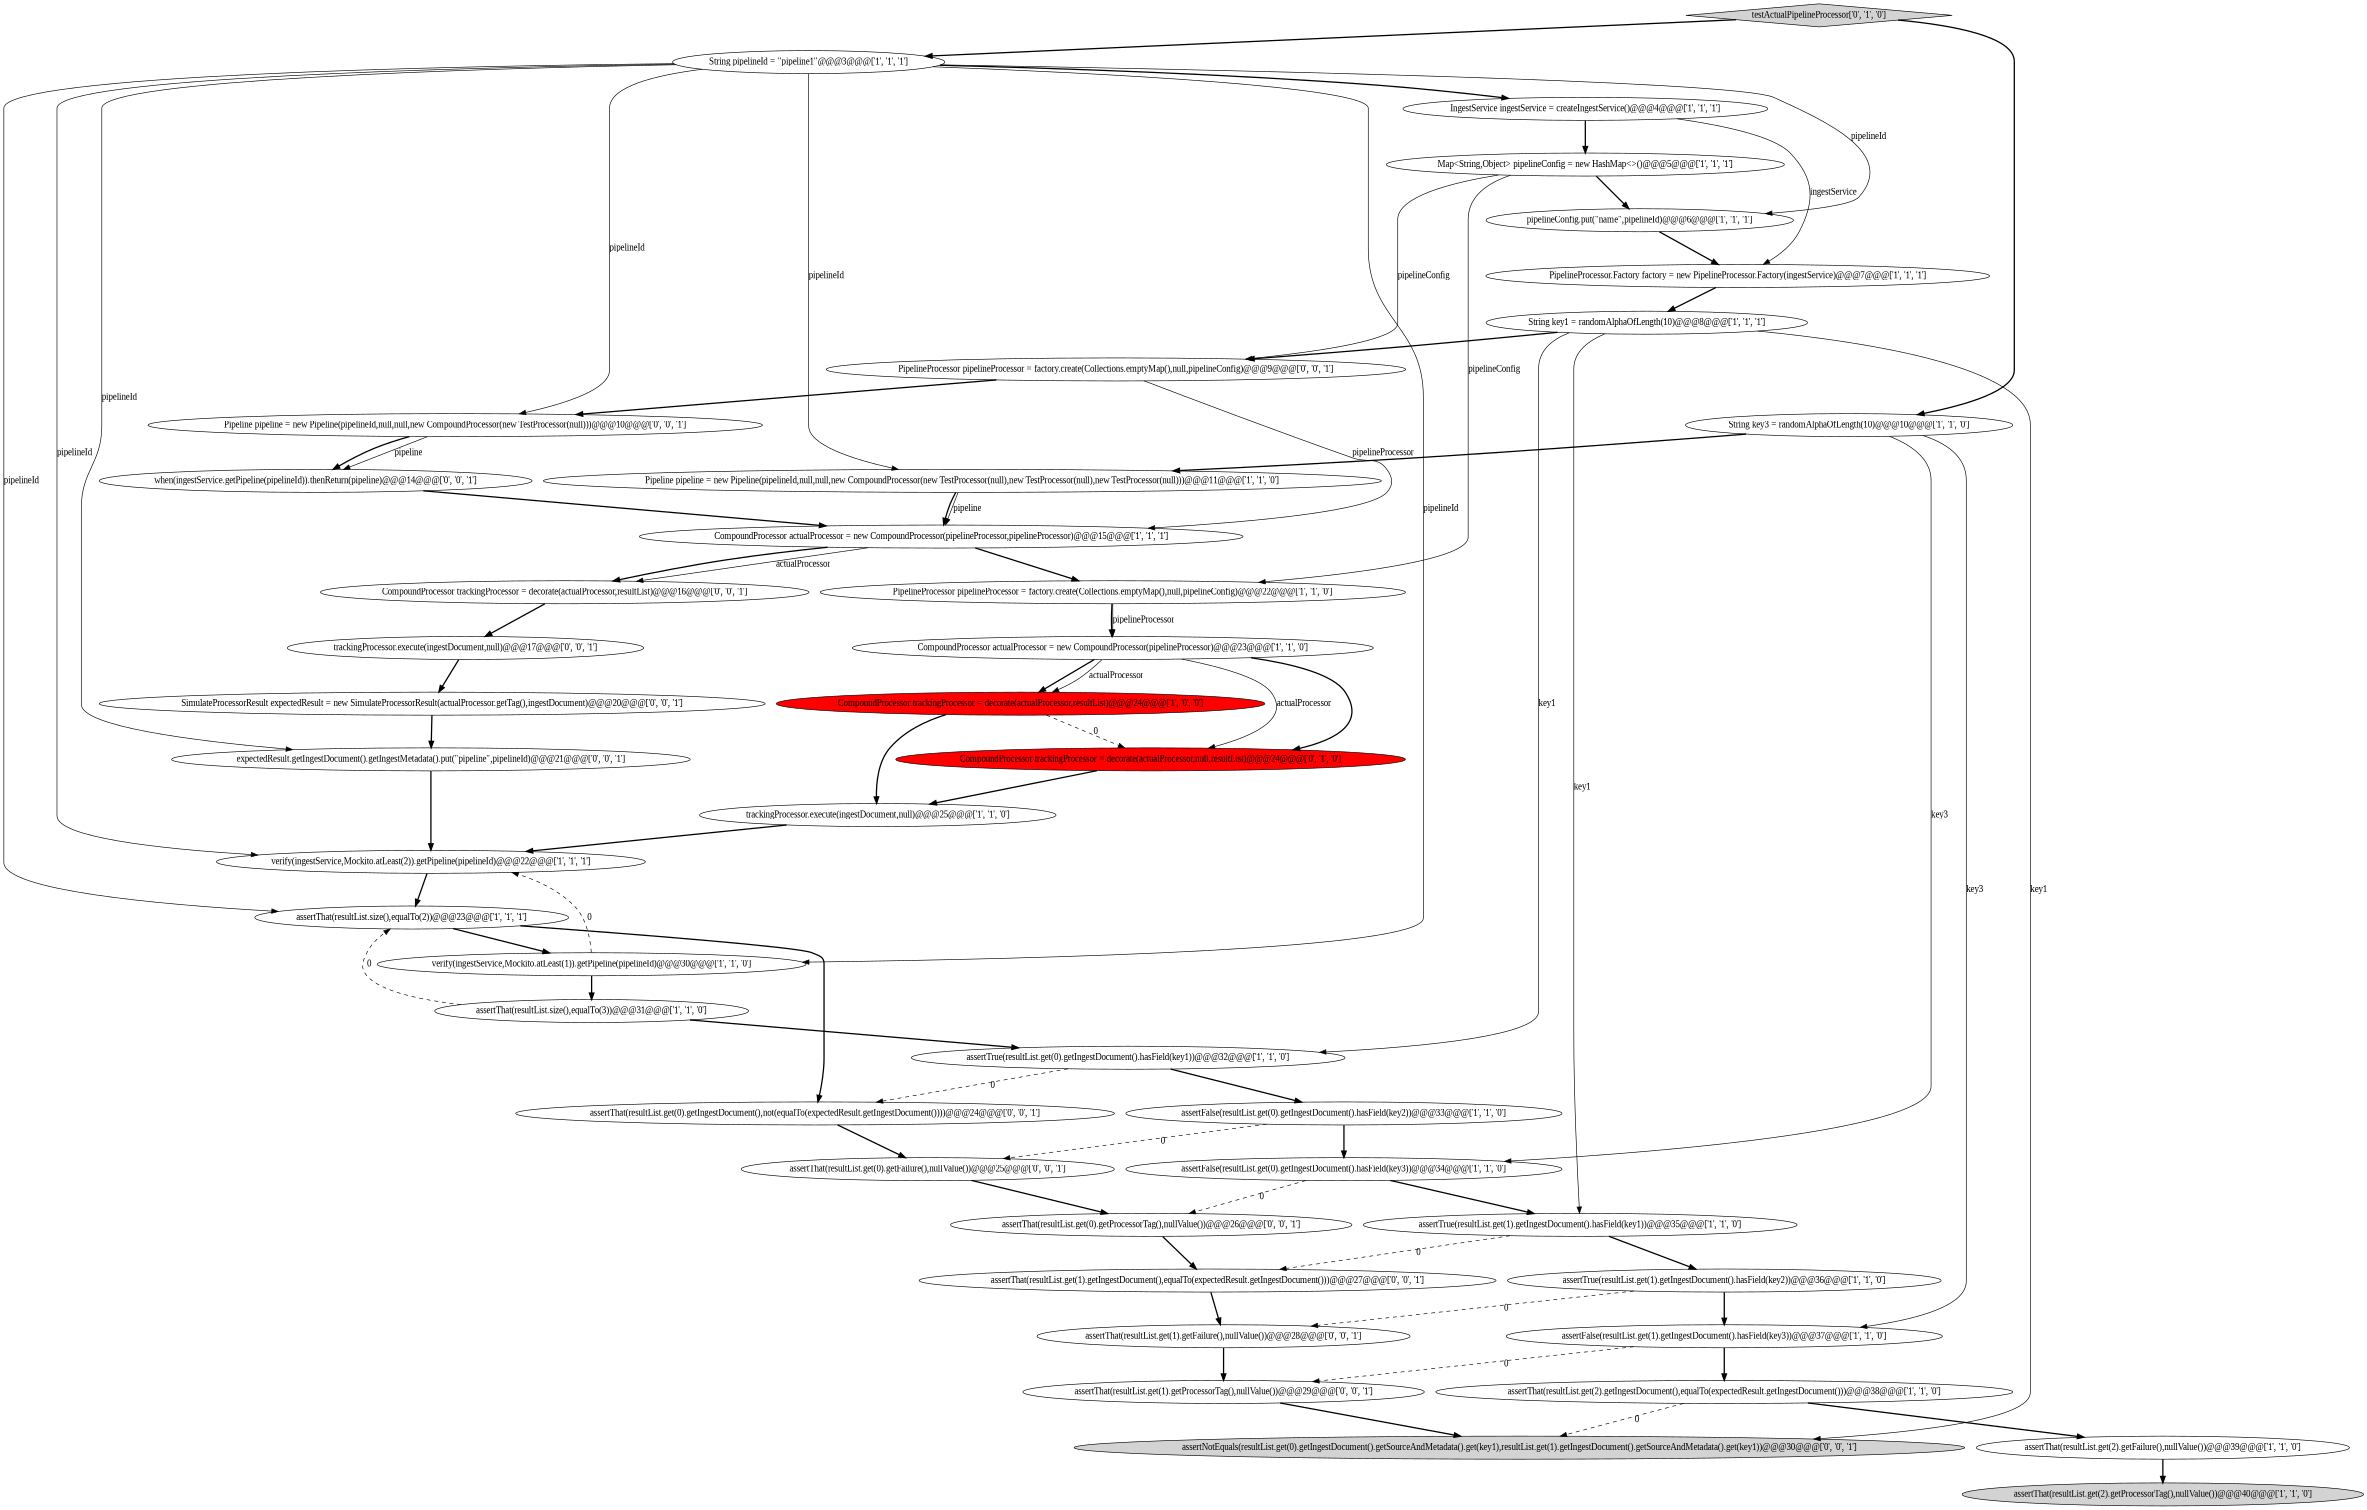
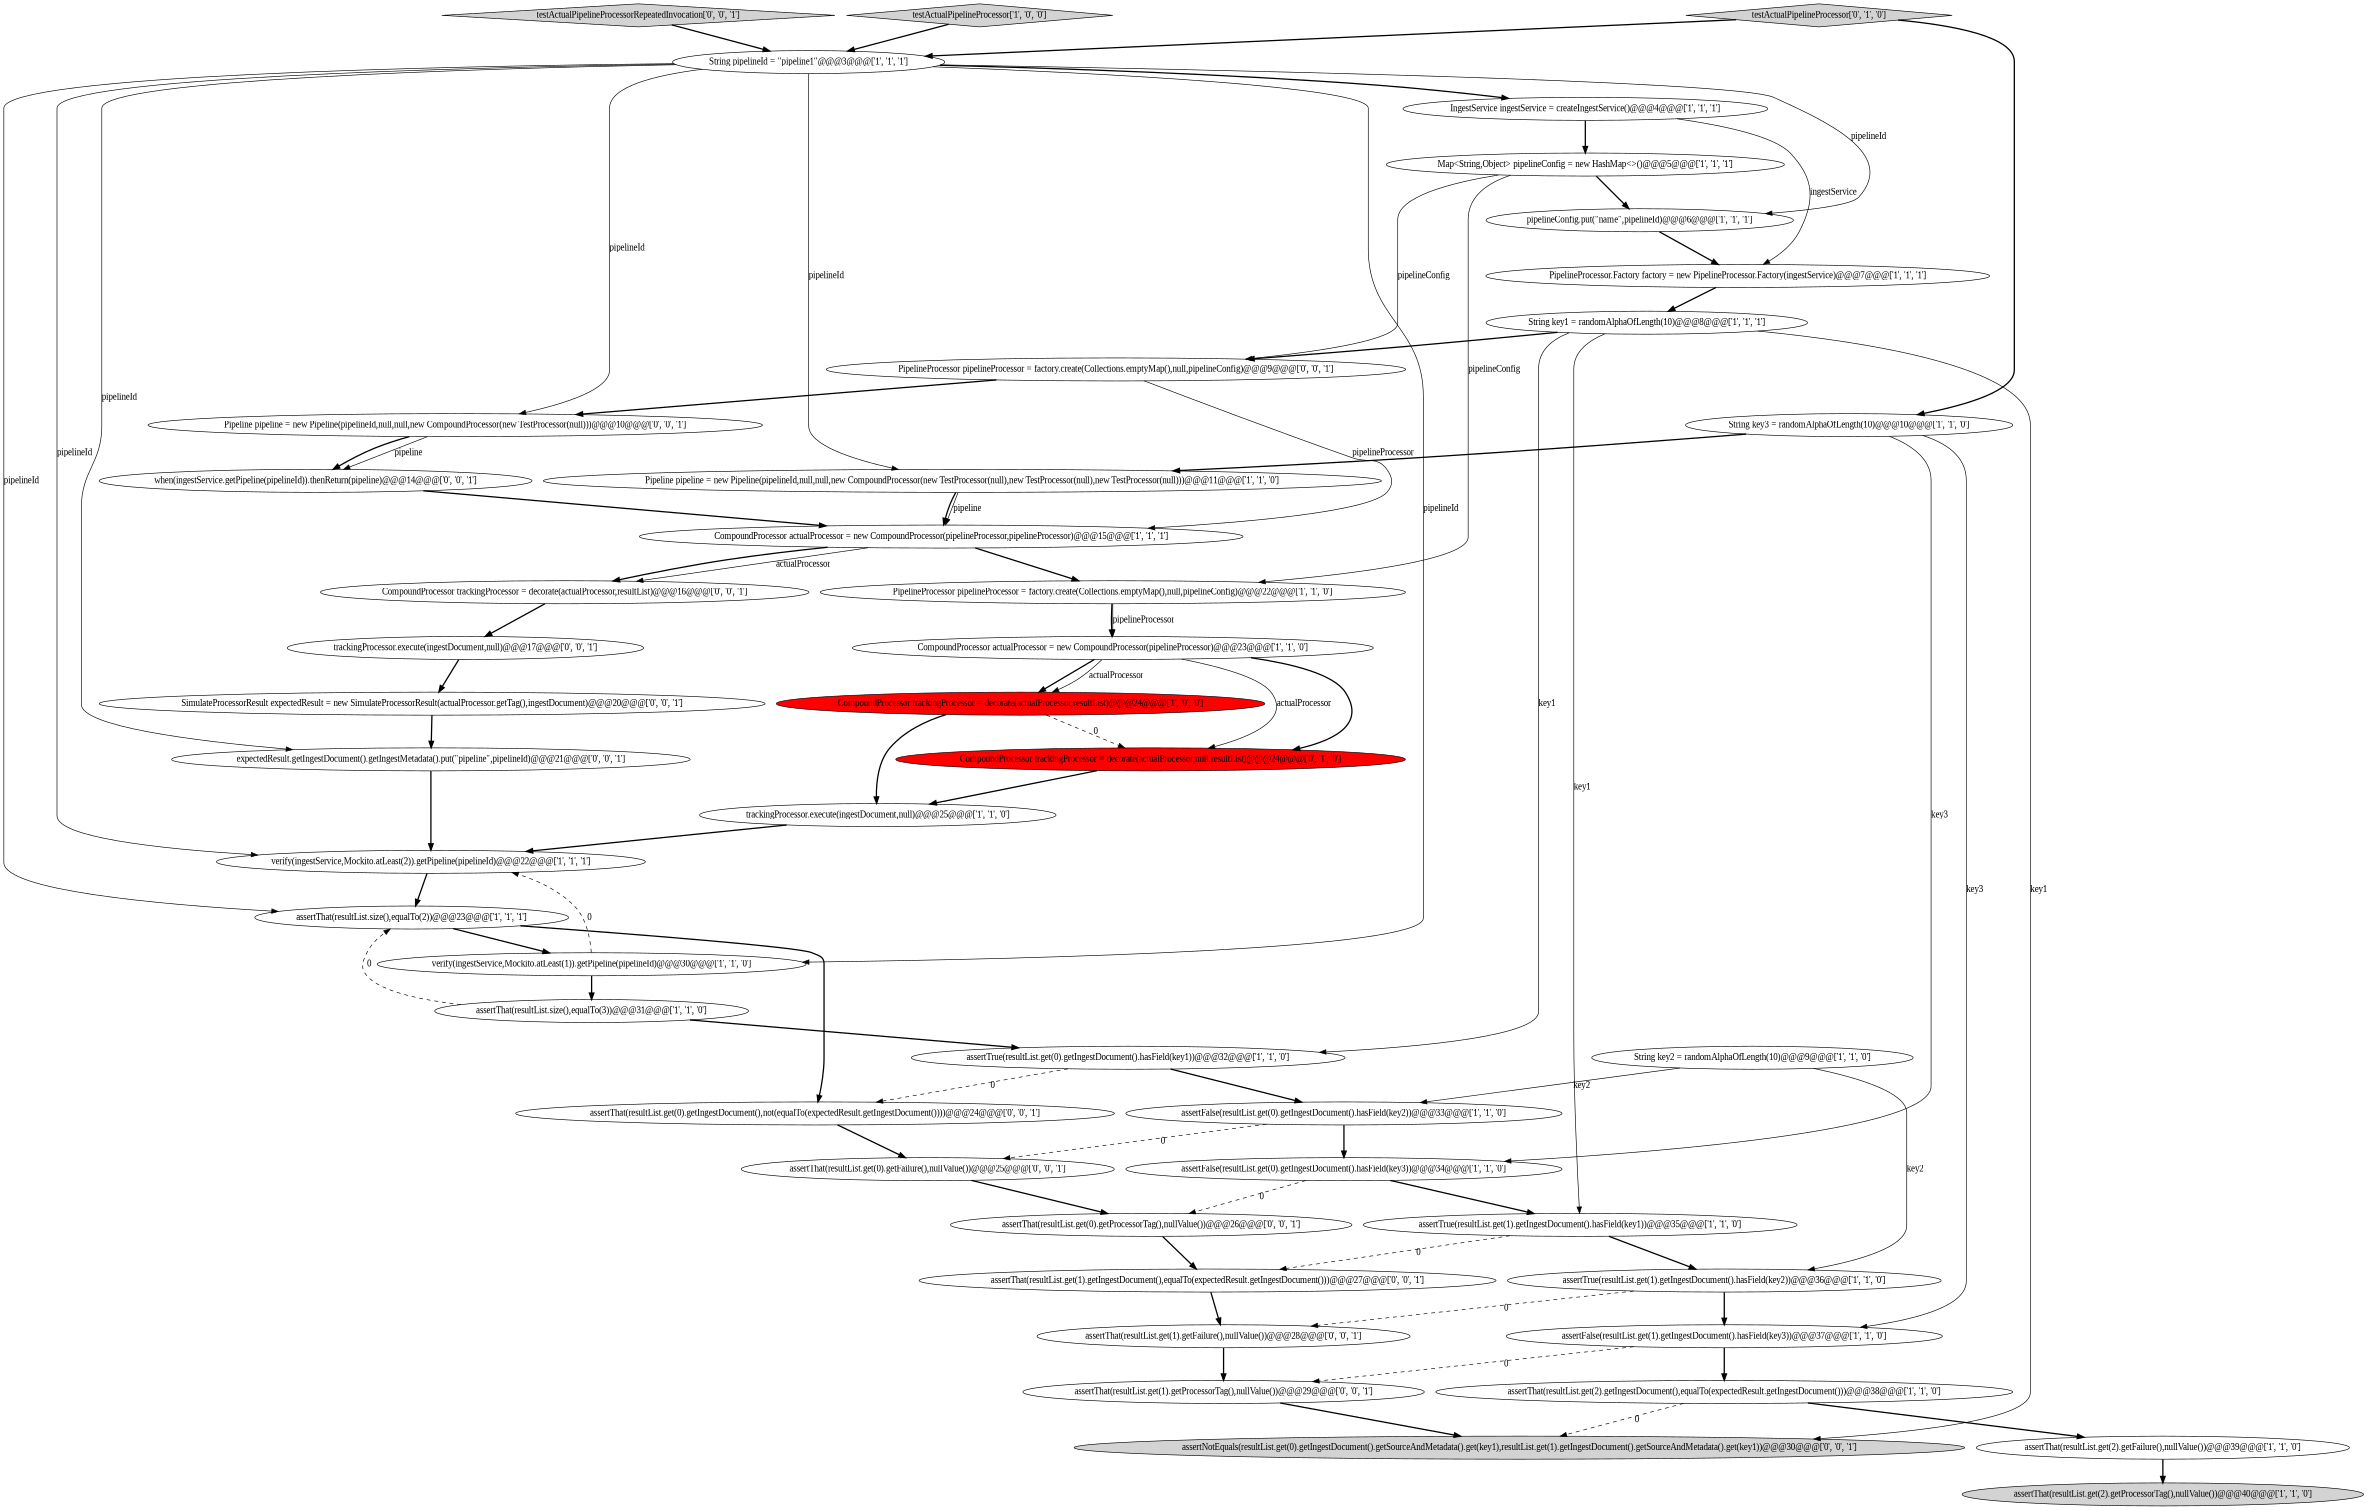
node "testActualPipelineProcessorRepeatedInvocation['0', '0', '1']": added
node "testActualPipelineProcessor['1', '0', '0']": added
node "String key2 = randomAlphaOfLength(10)@@@9@@@['1', '1', '0']": added
